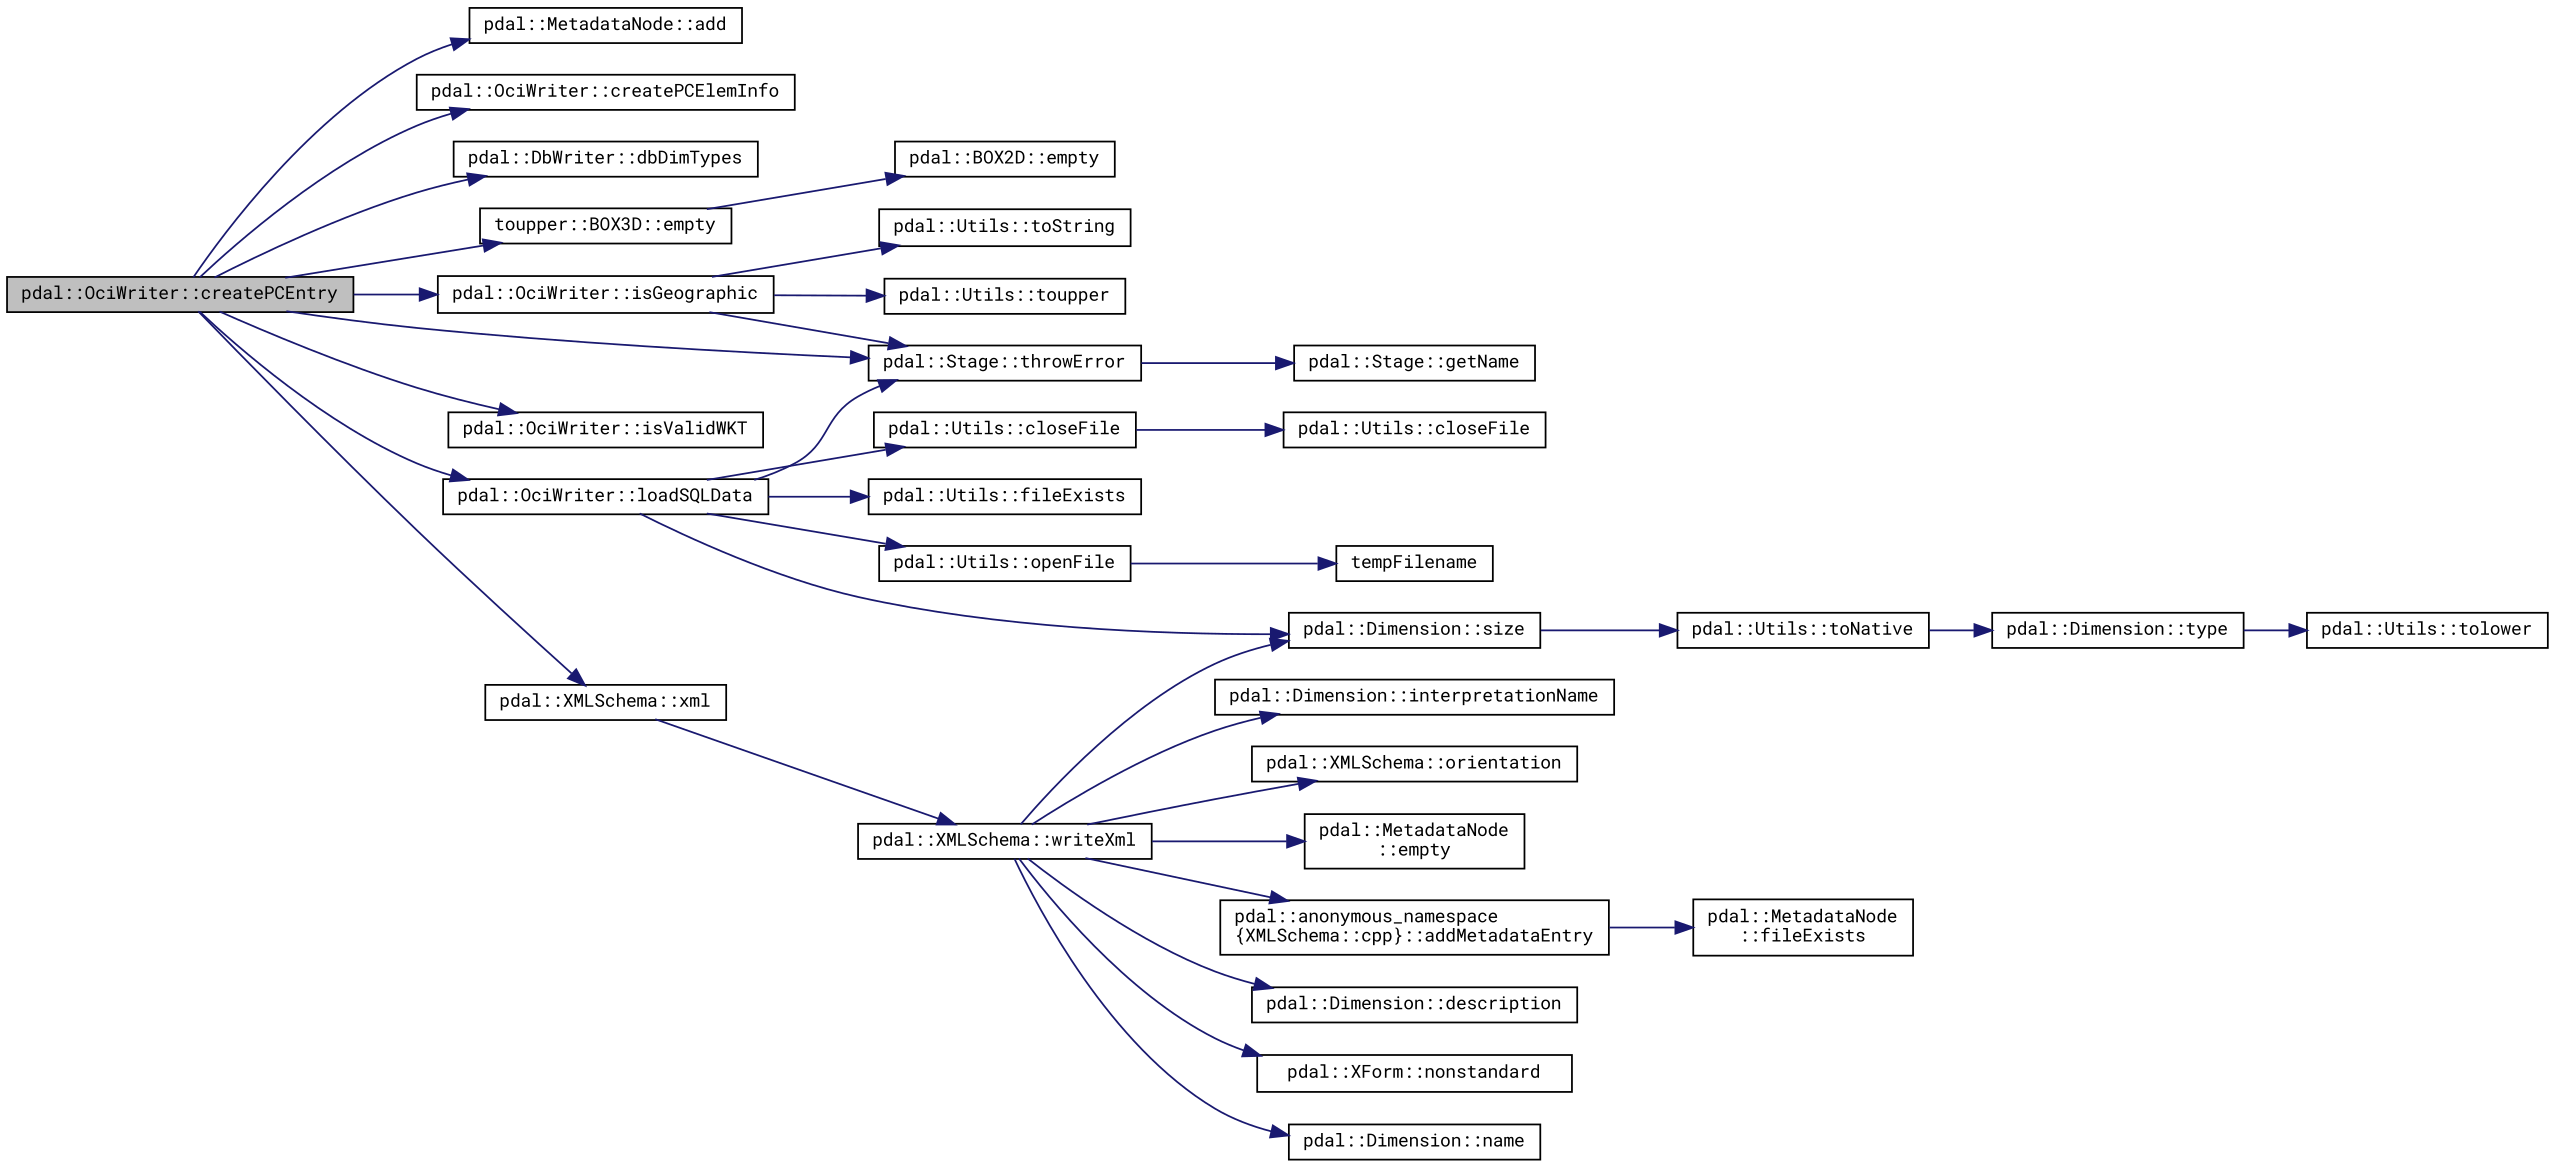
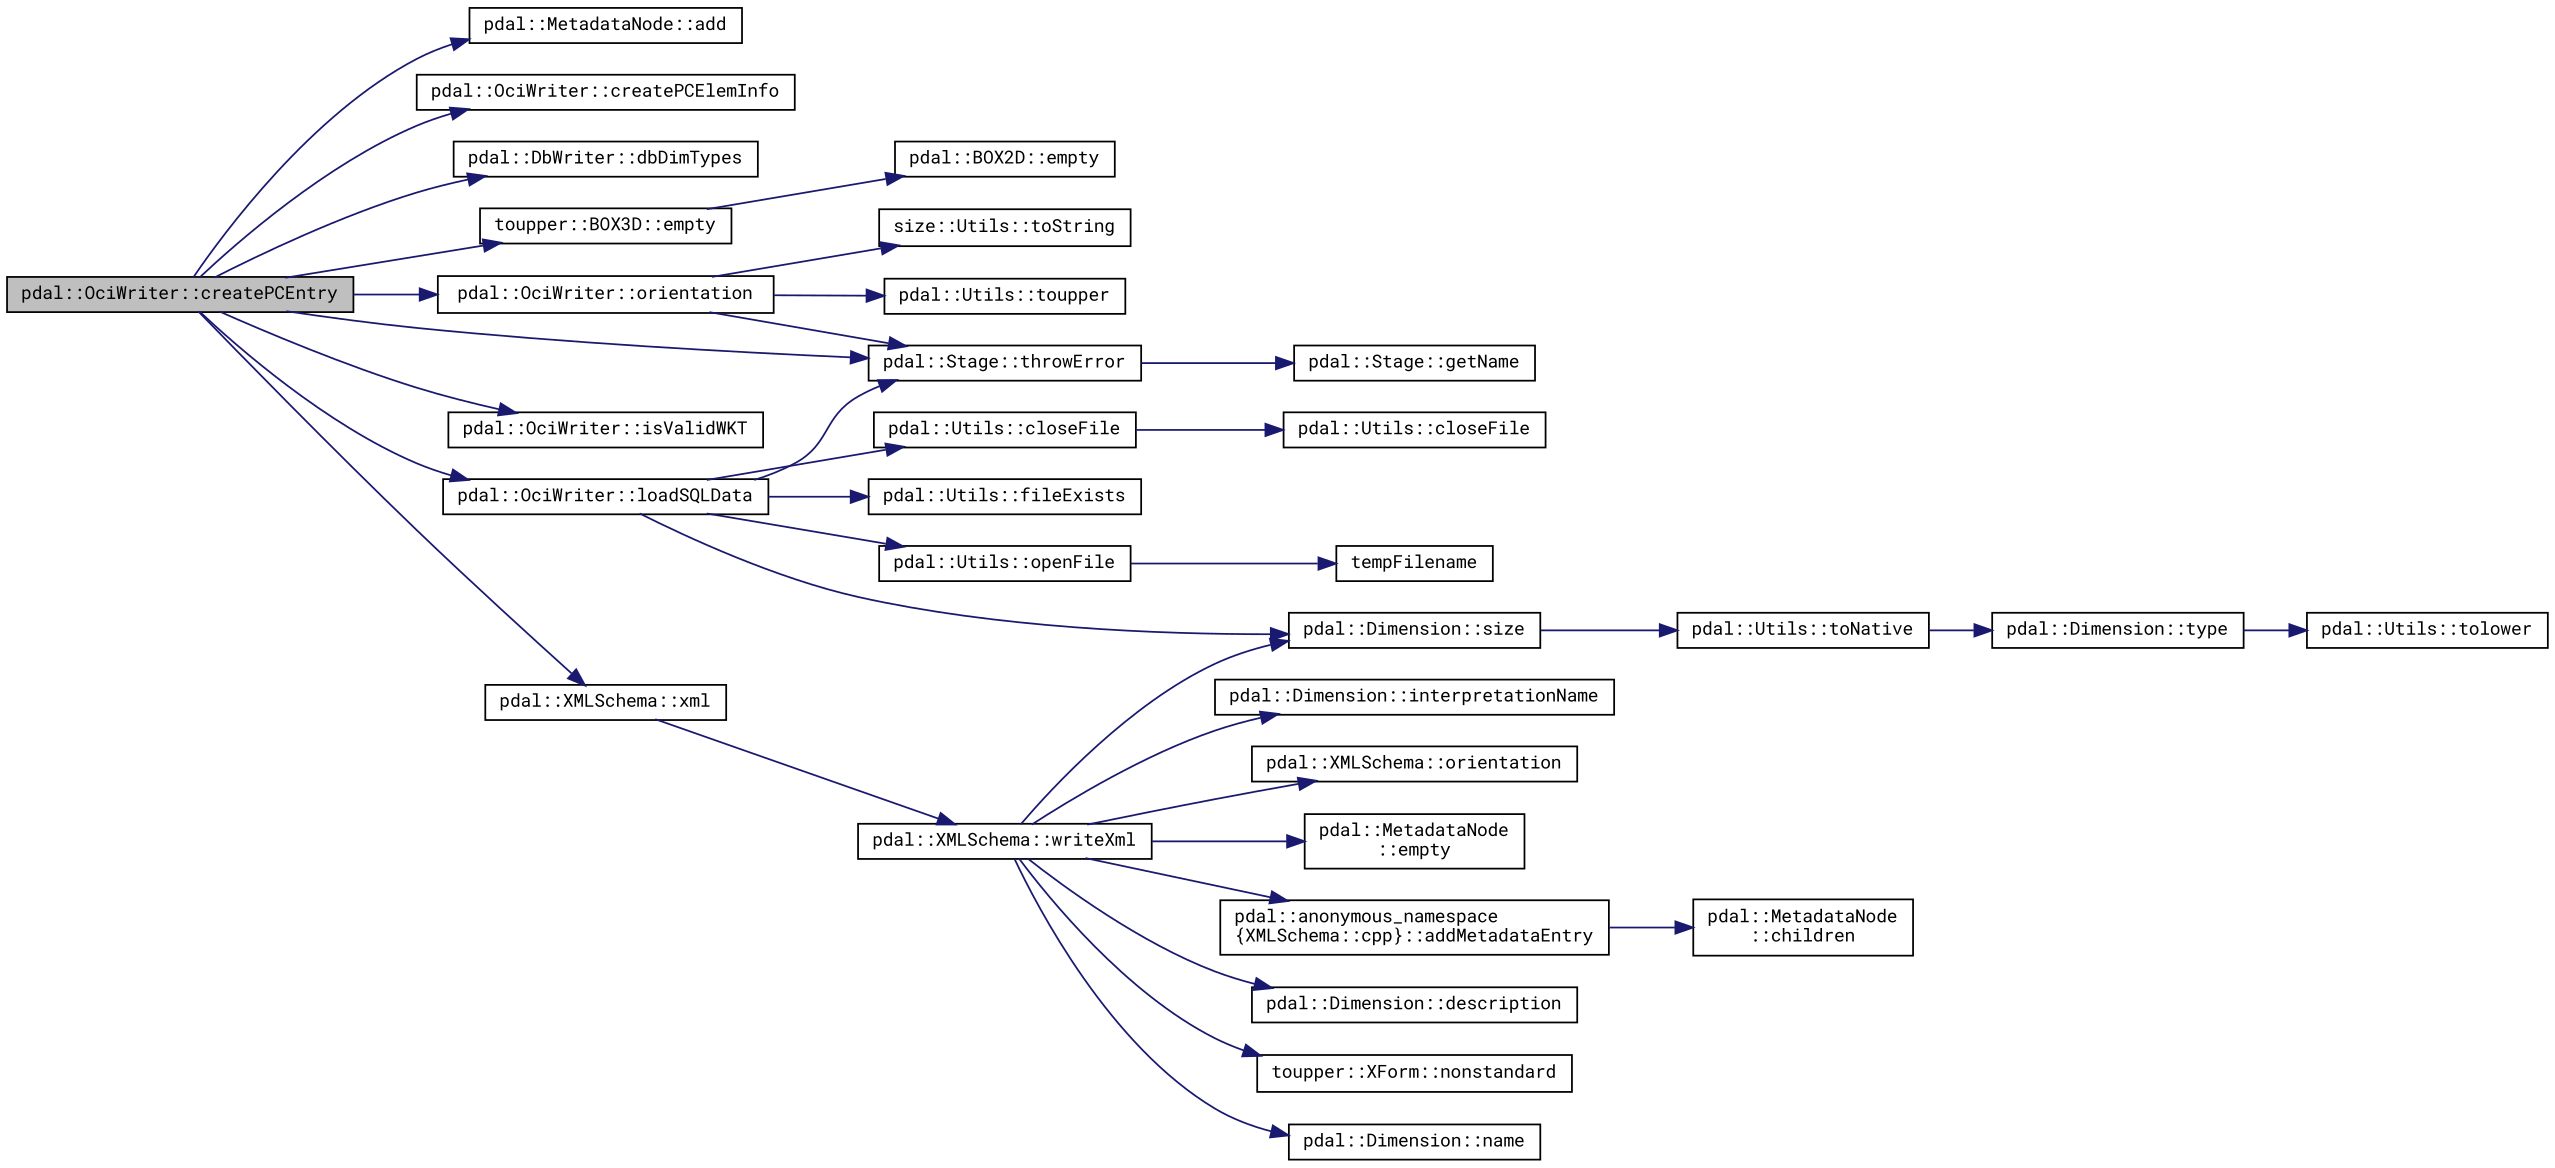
node "pdal::Utils::toString": label "pdal::Utils::toString" -> "size::Utils::toString"
node "pdal::OciWriter::isGeographic": label "pdal::OciWriter::isGeographic" -> "pdal::OciWriter::orientation"
node "pdal::MetadataNode ::fileExists": label "pdal::MetadataNode ::fileExists" -> "pdal::MetadataNode ::children"
node "pdal::XForm::nonstandard": label "pdal::XForm::nonstandard" -> "toupper::XForm::nonstandard"
